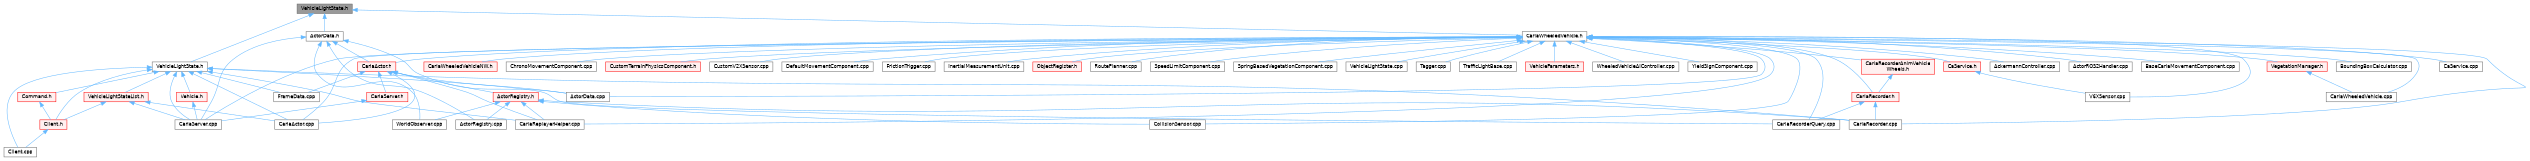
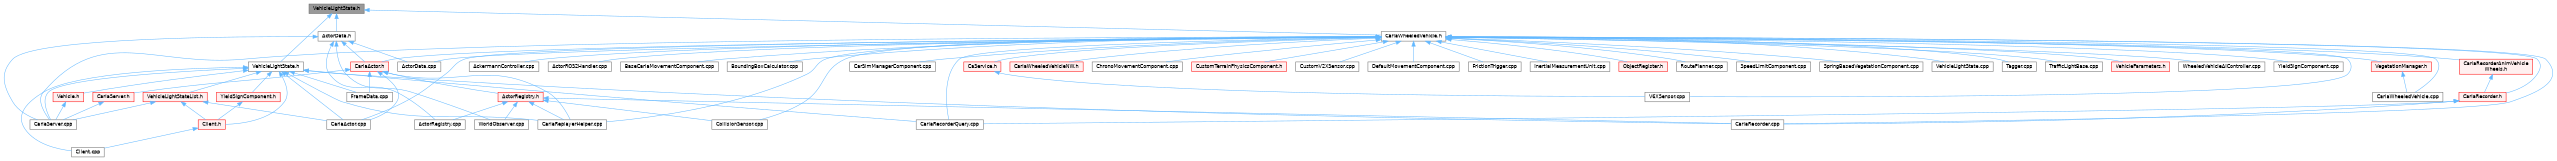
node "CaService.cpp": label "CaService.cpp" -> "CarSimManagerComponent.cpp"
edge "ActorData.cpp" -> "CarlaActor.h": removed
node "Command.h": label "Command.h" -> "YieldSignComponent.h"
